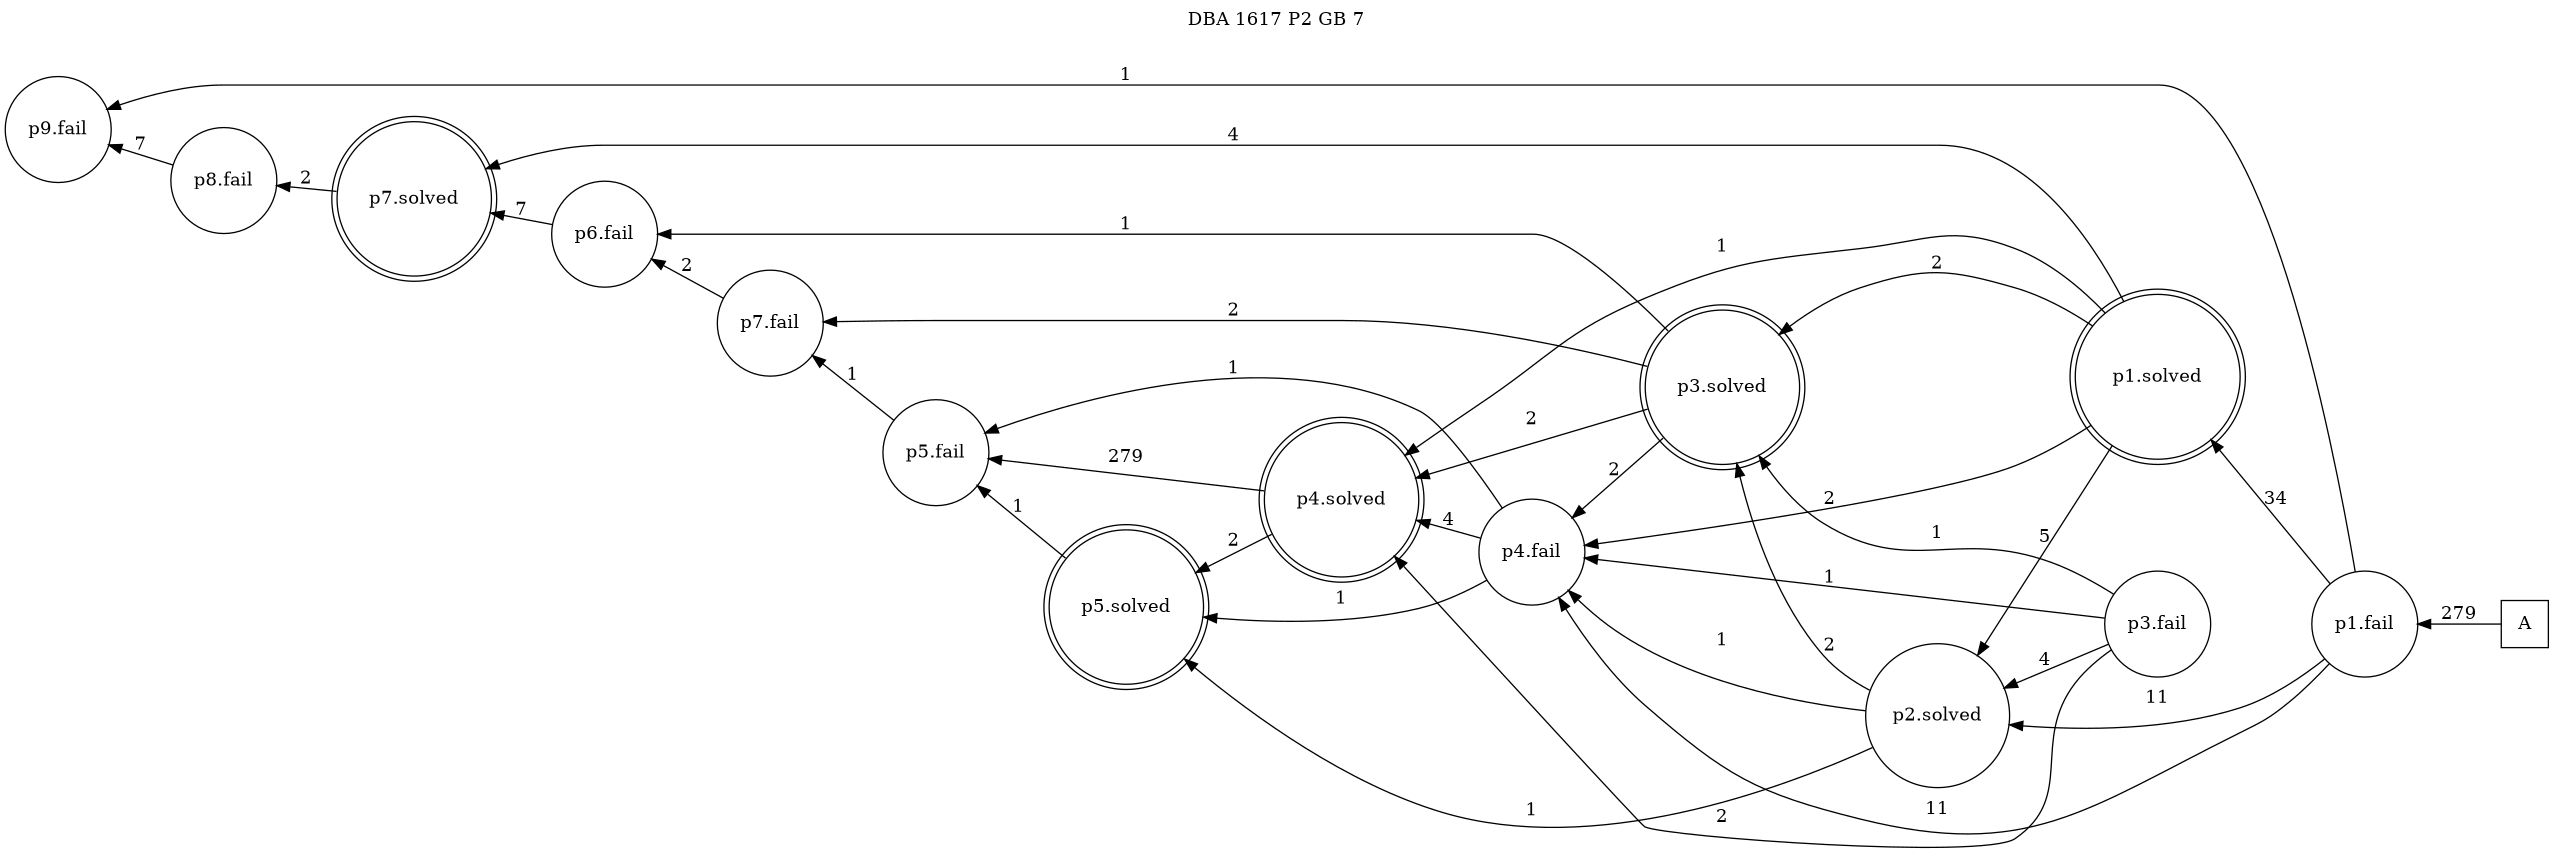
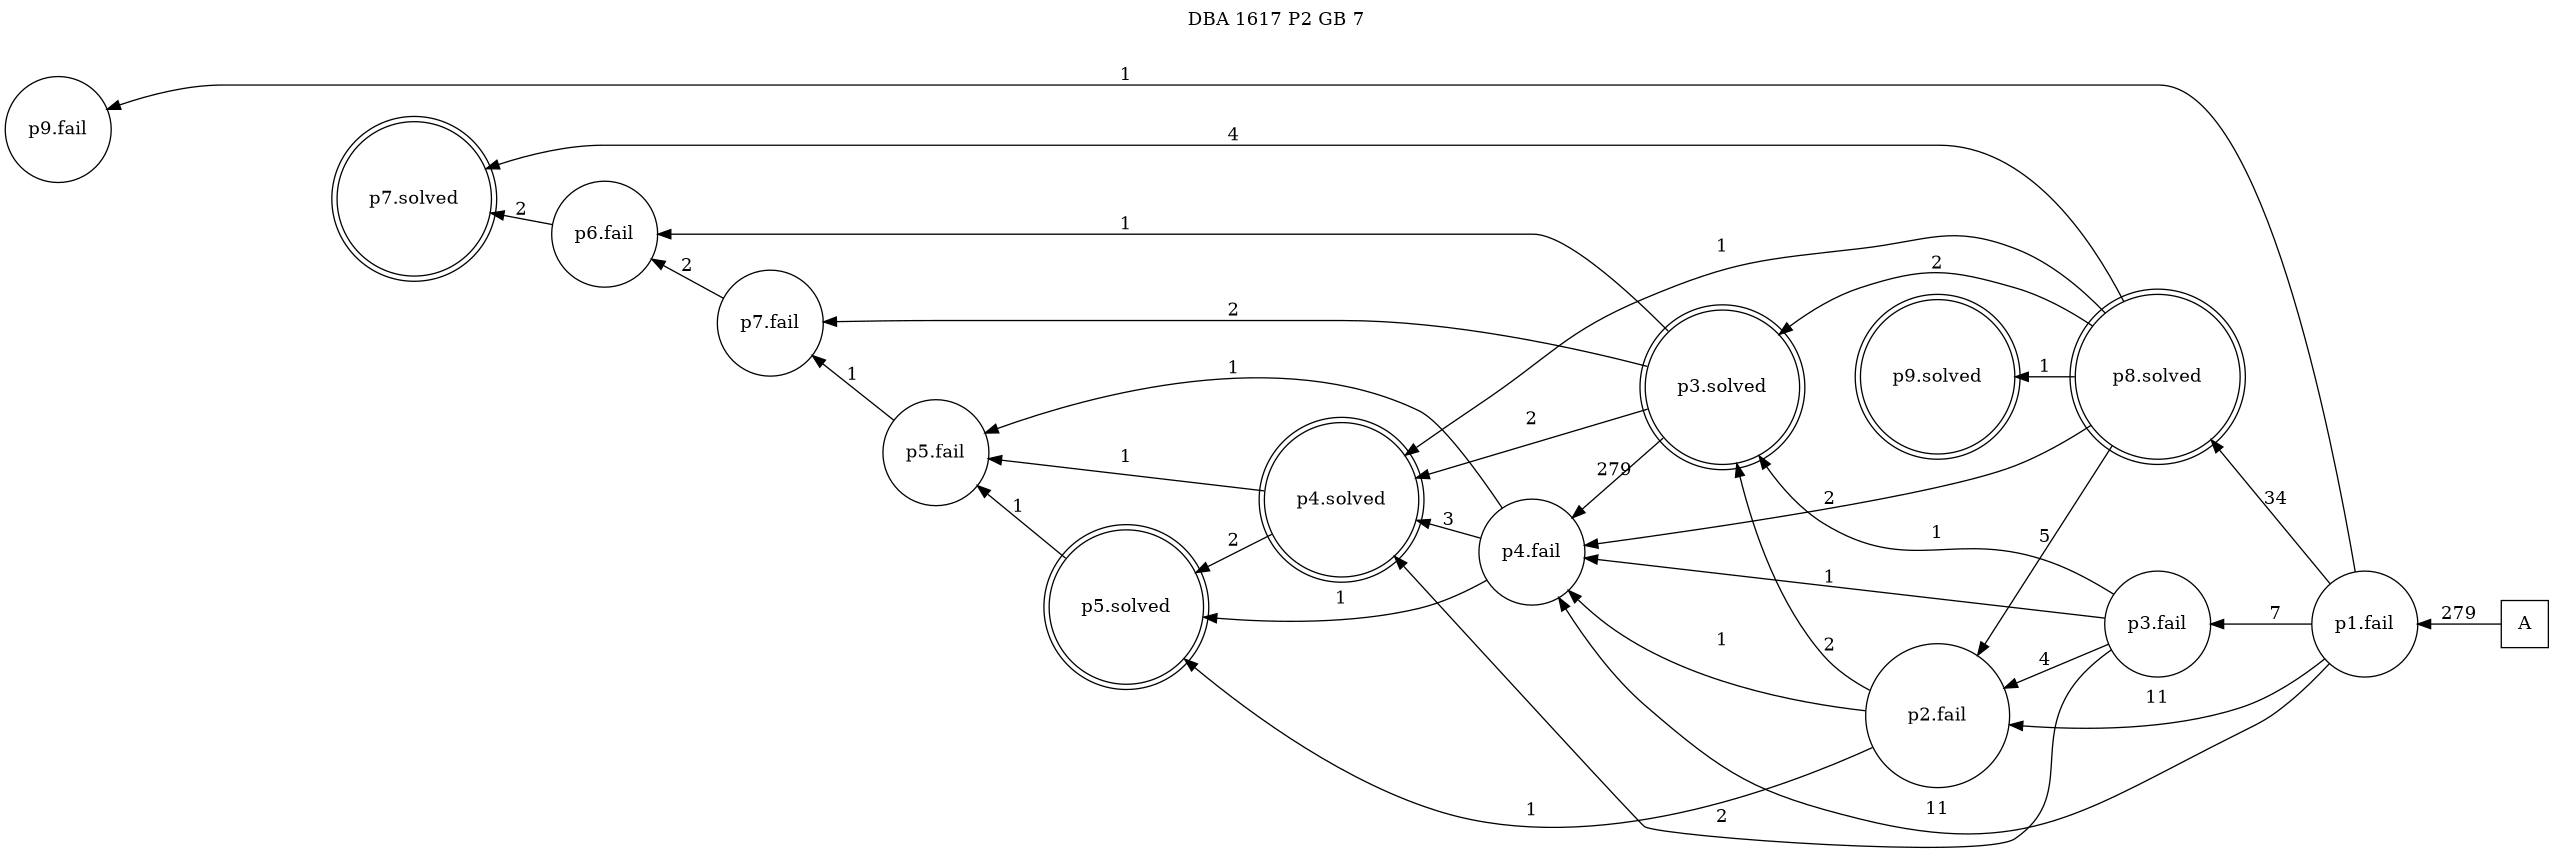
node "p8.fail": removed
edge "p6.fail" -> "p7.solved": label "7" -> "2"
node "p9.solved": added
node "p1.solved": label "p1.solved" -> "p8.solved"
edge "p4.solved" -> "p5.fail": label "279" -> "1"
edge "p3.solved" -> "p4.fail": label "2" -> "279"
edge "p4.fail" -> "p4.solved": label "4" -> "3"
edge "p1.fail" -> "p3.fail": added, label "7"
node "p2.solved": label "p2.solved" -> "p2.fail"
